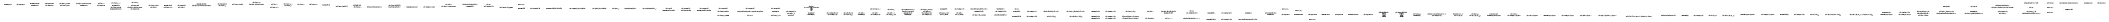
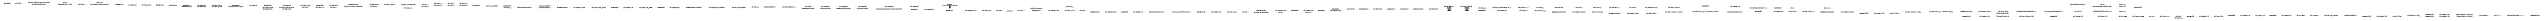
node "(<operator>.addition,v10 + 2)": removed
node "(<operator>.assignment,v9 = mdie.wps_ie)": added
node "(<operator>.logicalNot,!v19)": removed
node "(<operator>.cast,(unsigned int)(v23 - 2))": added
node "(FIELD_IDENTIFIER,rsn_ie_addressOf,rsn_ie_len)": label "(FIELD_IDENTIFIER,rsn_ie_addressOf,rsn_ie_len)" -> "(FIELD_IDENTIFIER,rsn_ie_len,rsn_ie_len)"
node "(<operator>.and,v25 & 0xFFFFFBFF)": added
node "(<operator>.indirectFieldAccess,v19->eapol_sm)": removed
